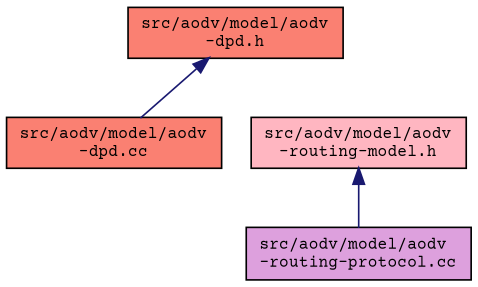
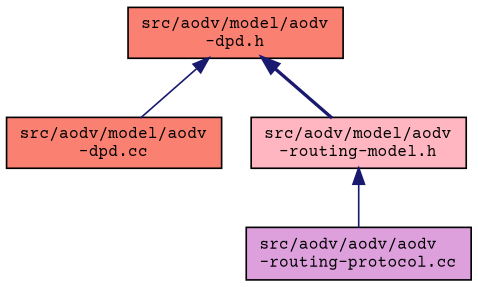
edge "src/aodv/model/aodv -routing-model.h" -> "src/aodv/model/aodv -dpd.h": added
node "src/aodv/model/aodv -routing-protocol.cc": label "src/aodv/model/aodv -routing-protocol.cc" -> "src/aodv/aodv/aodv -routing-protocol.cc"
